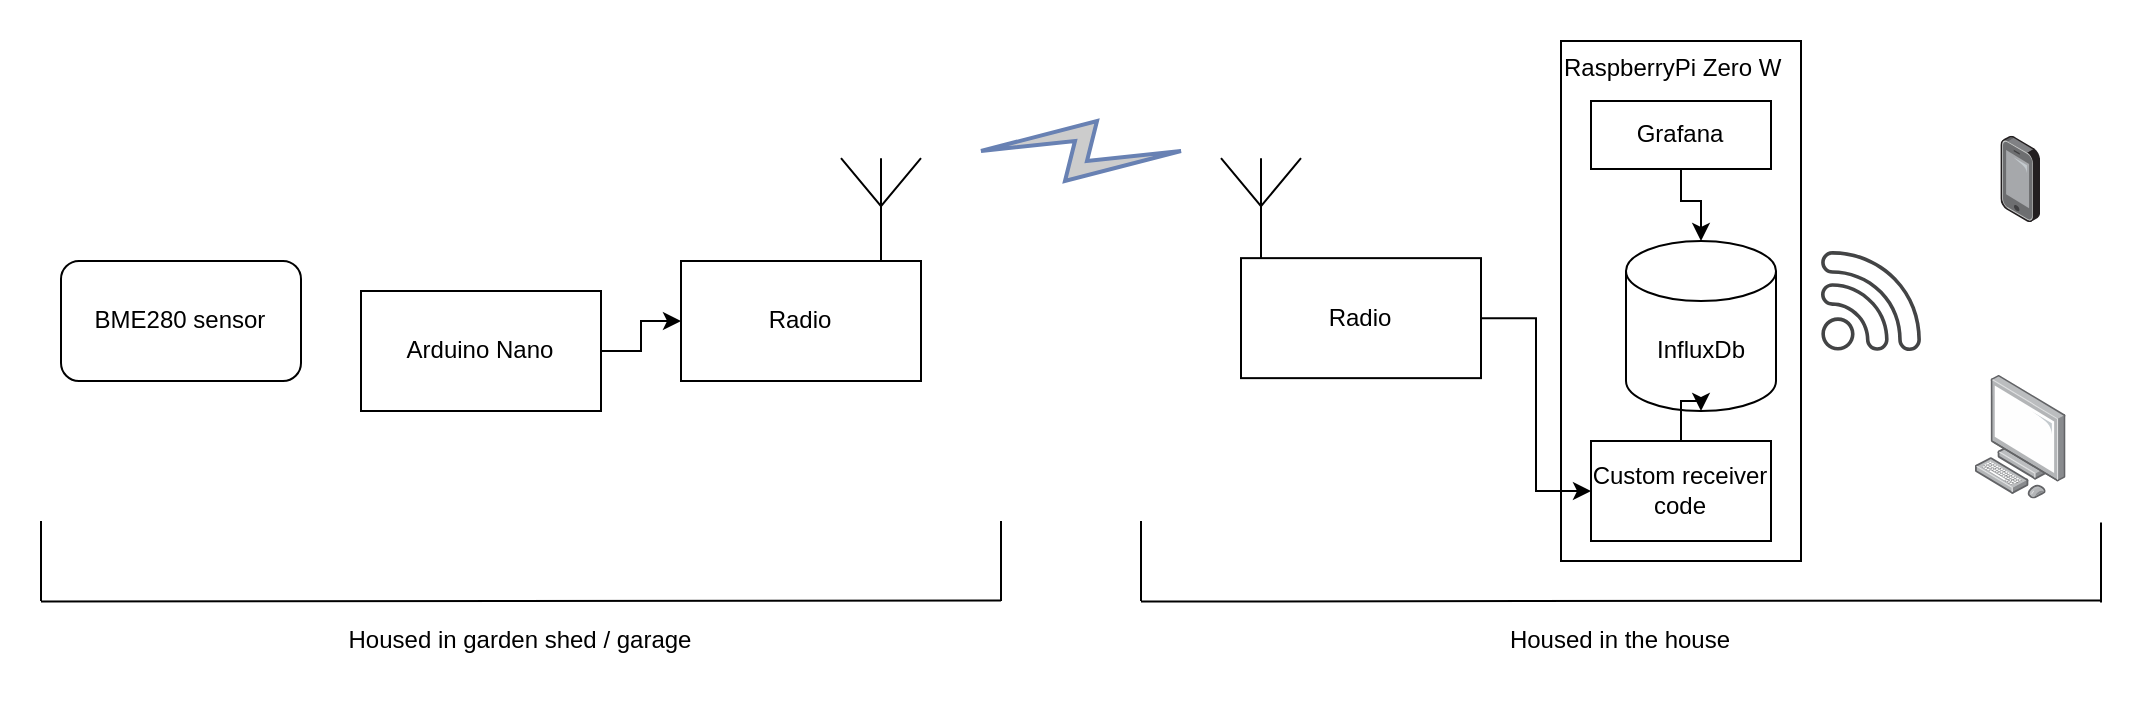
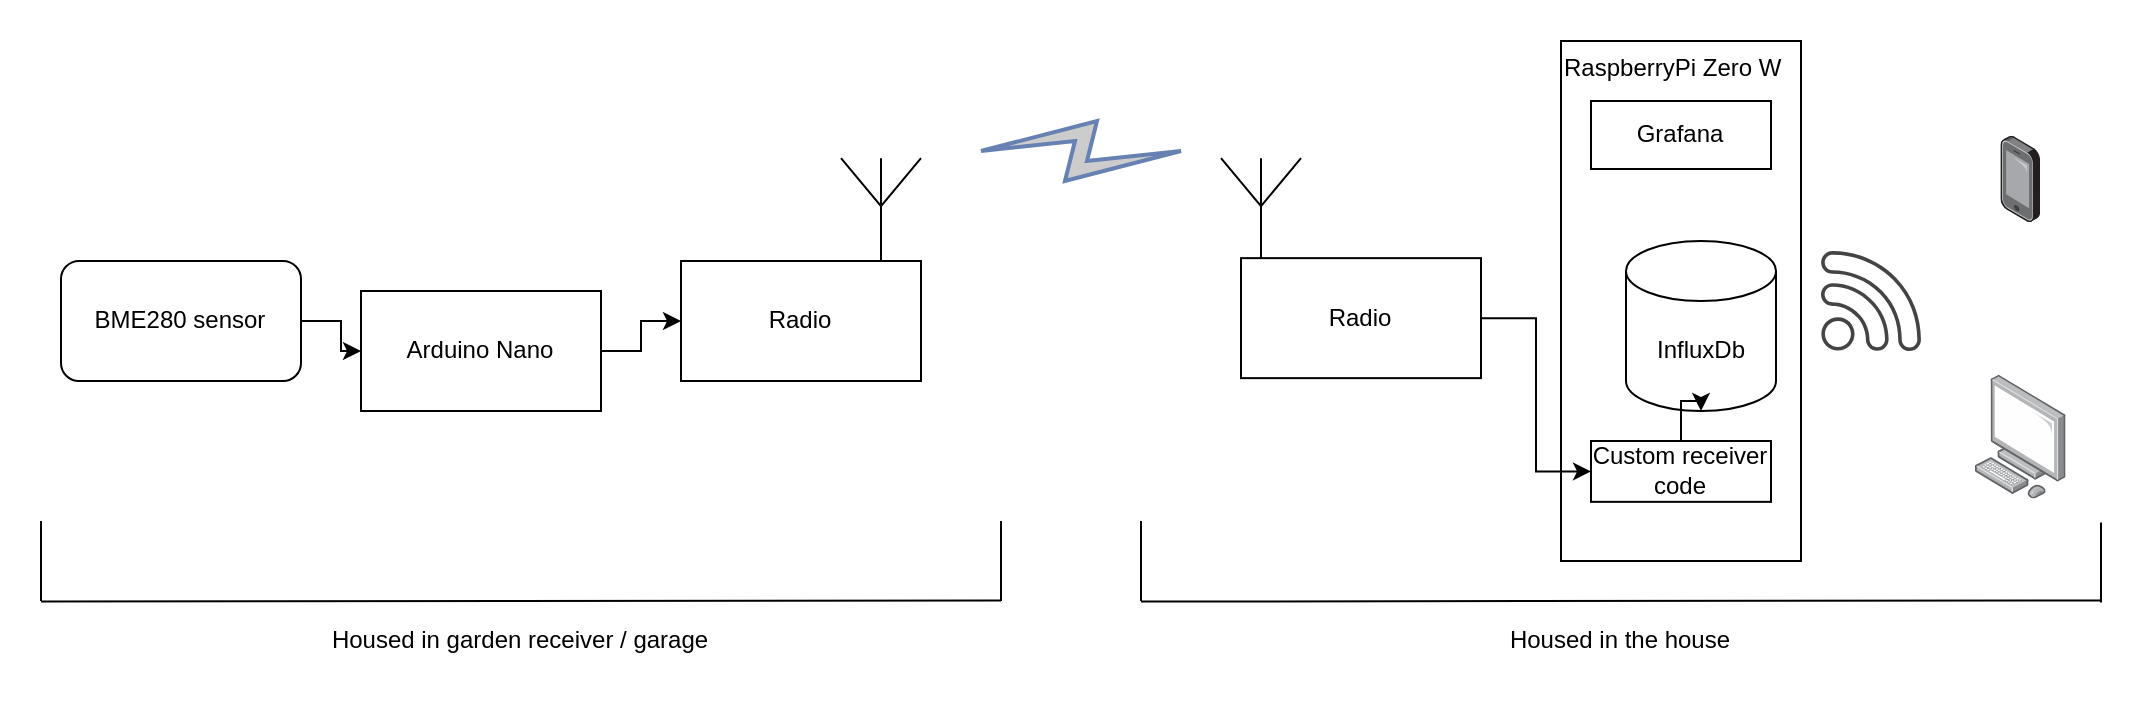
edge "Grafana" -> "InfluxDb": removed
edge "BME280 sensor" -> "Arduino Nano": added
node "Custom receiver code": size 180x100 -> 180x61
node "Housed in garden shed / garage": label "Housed in garden shed / garage" -> "Housed in garden receiver / garage"
